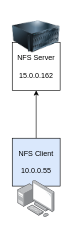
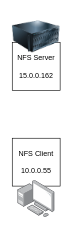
edge "NFS Client 10.0.0.55" -> "NFS Server 15.0.0.162": removed
node "NFS Client 10.0.0.55": fillcolor #dae8fc -> #ffffff
